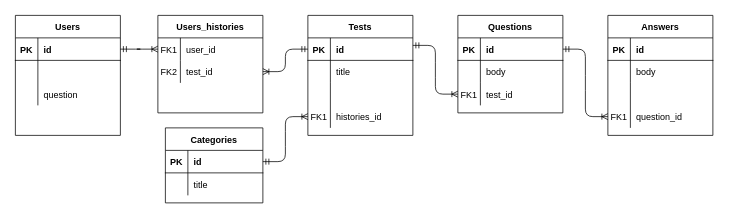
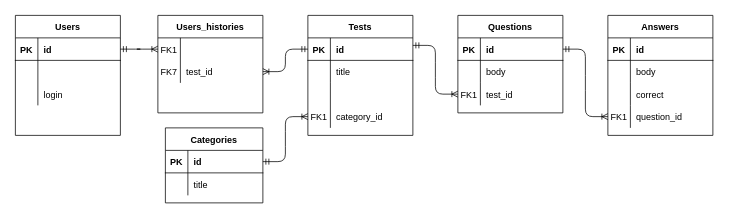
node "user_id": removed
node "FK2": label "FK2" -> "FK7"
node "correct": added
node "question": label "question" -> "login"
node "histories_id": label "histories_id" -> "category_id"
